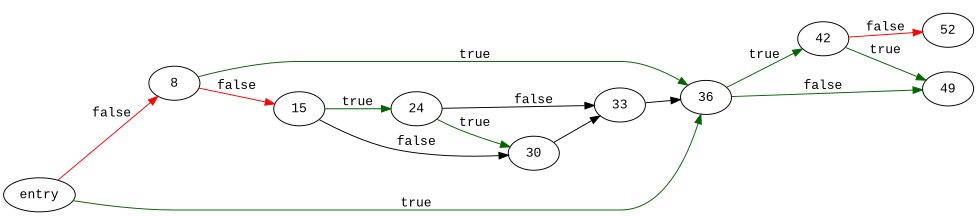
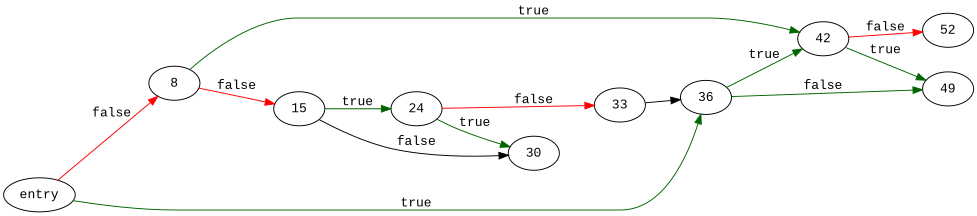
edge "8" -> "36": now "8" -> "42"
edge "24" -> "33": color black -> red
edge "30" -> "33": removed
